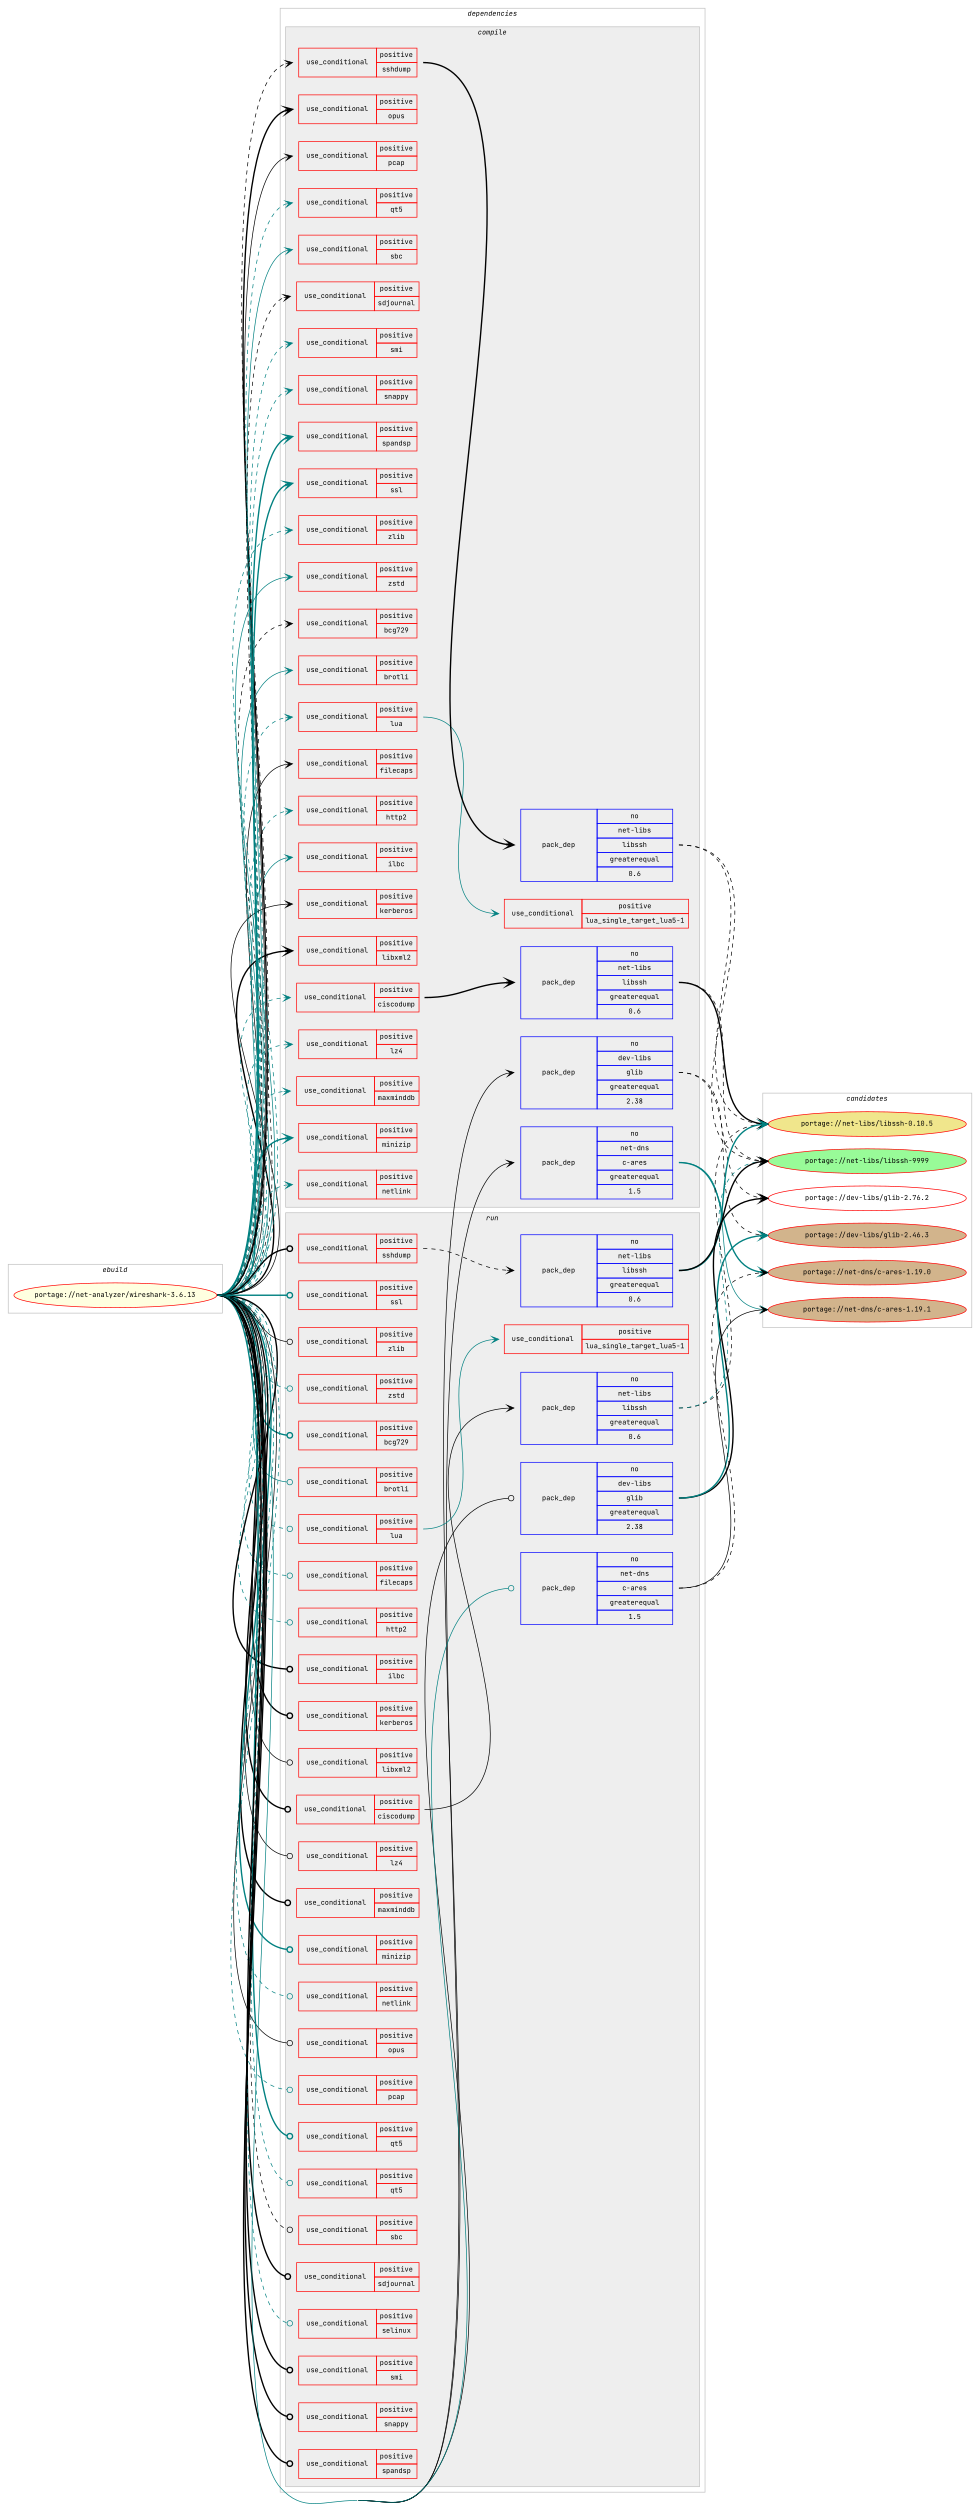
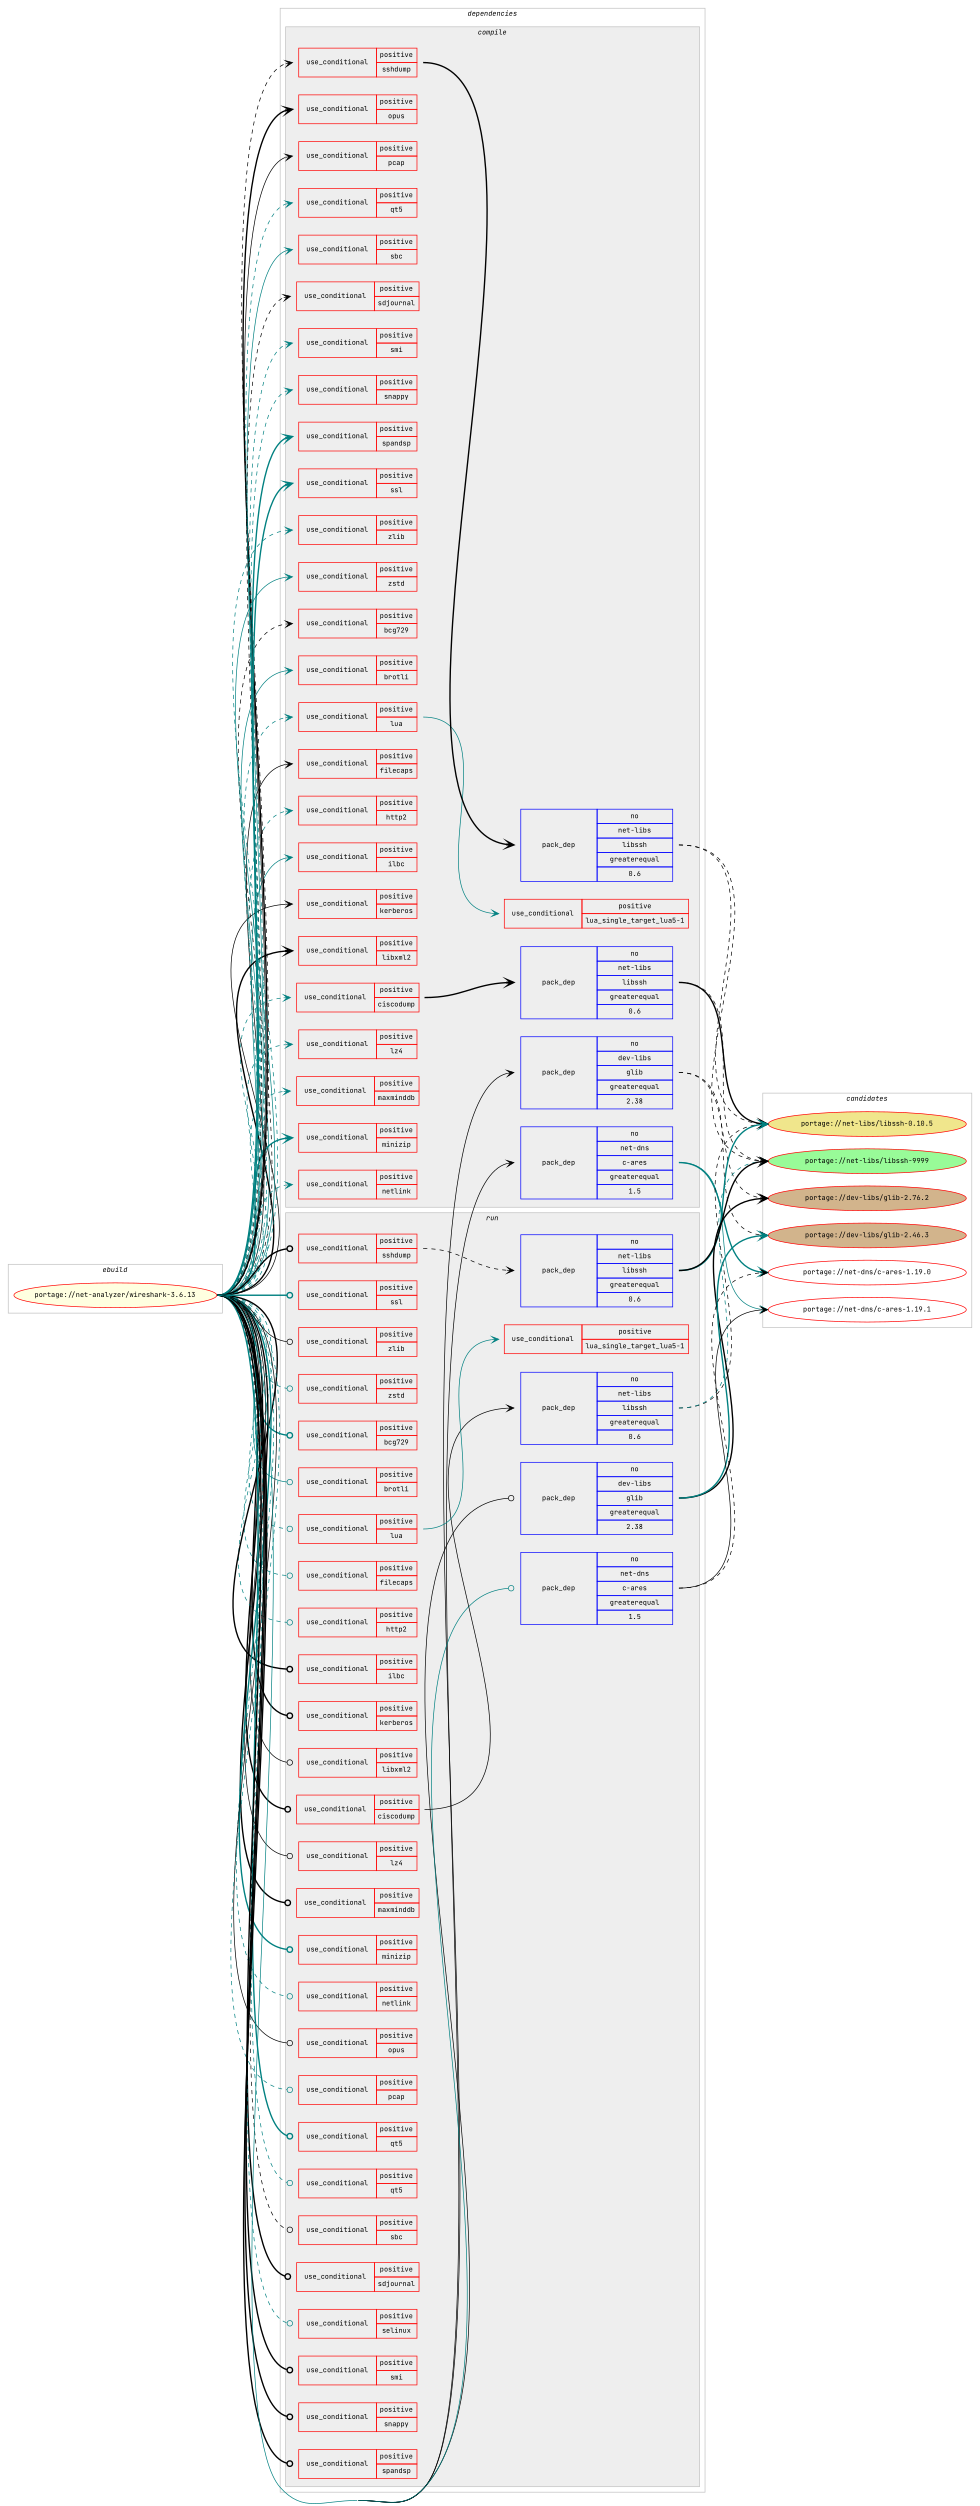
node "portage://dev-libs/glib-2.76.2": fillcolor white -> tan
node "portage://net-dns/c-ares-1.19.0": fillcolor tan -> white
node "portage://net-dns/c-ares-1.19.1": fillcolor tan -> white
